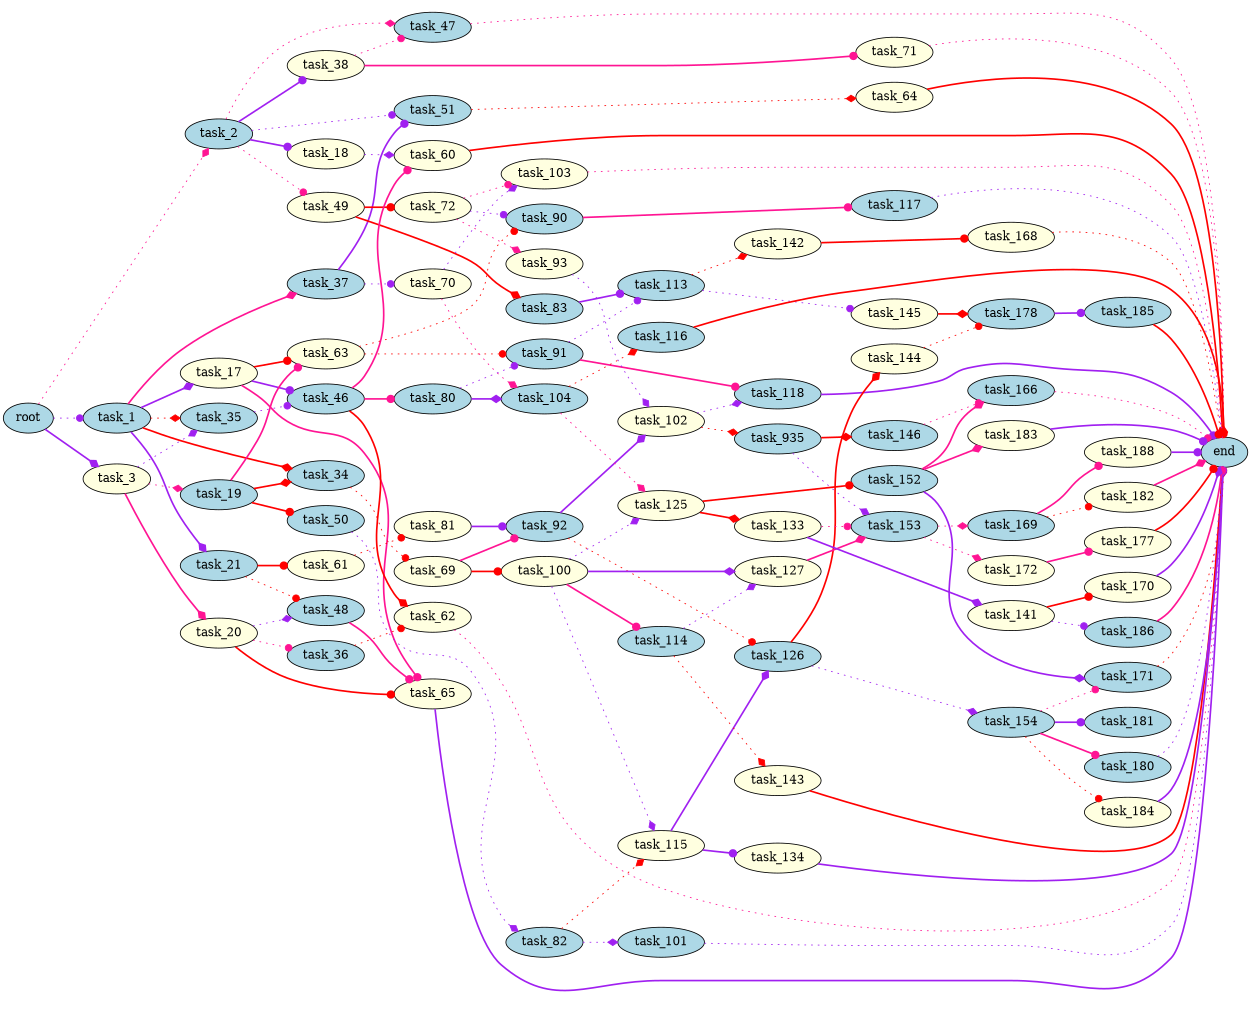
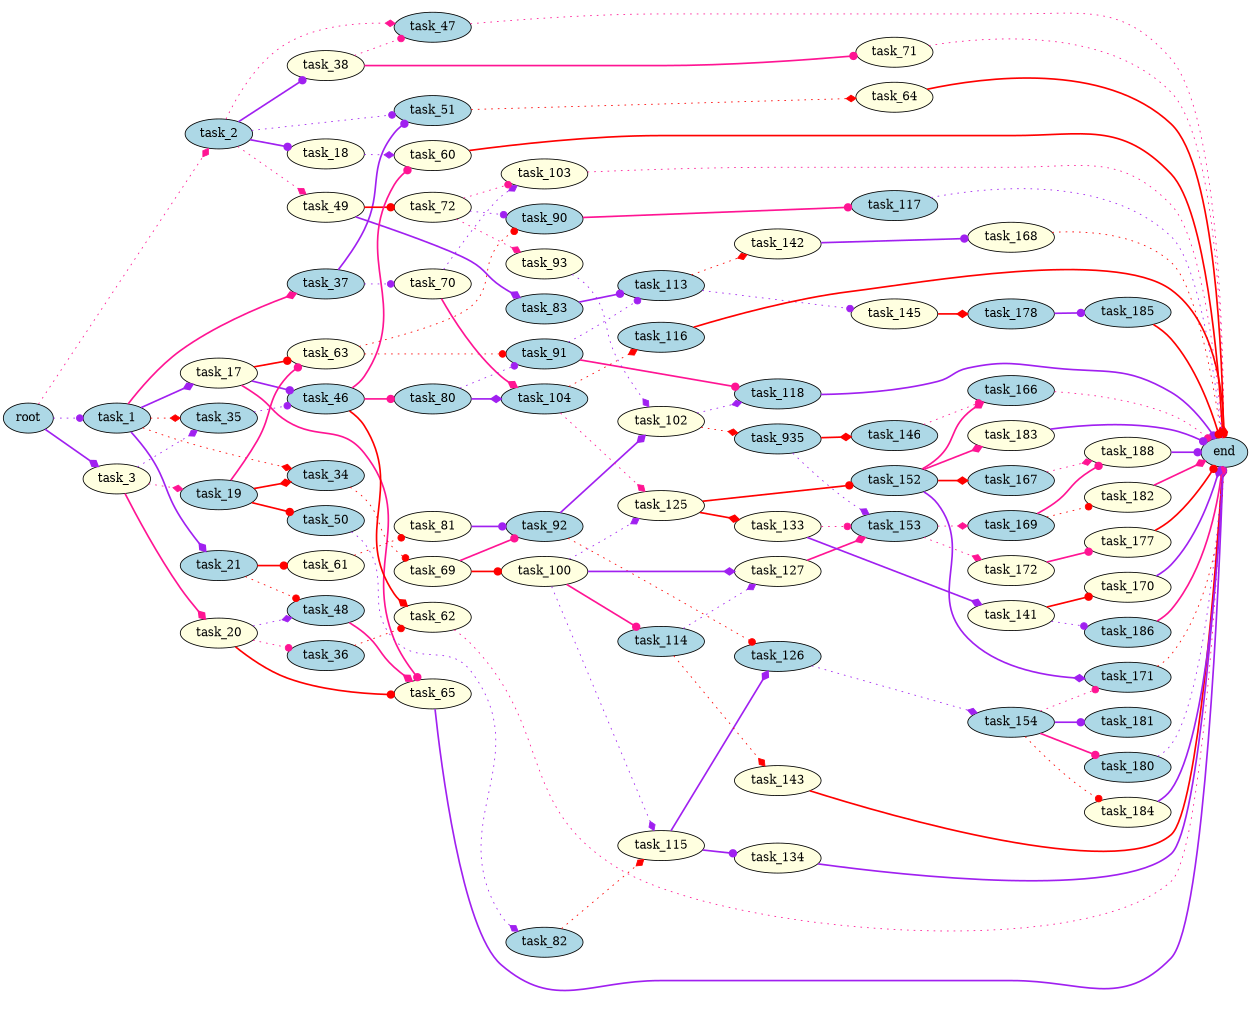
edge "task_2" -> "task_49": arrowhead dot -> diamond
edge "task_142" -> "task_168": color red -> purple
edge "task_49" -> "task_83": color red -> purple
edge "task_70" -> "task_104": style dotted -> bold
node "task_144": removed
edge "task_1" -> "task_34": style bold -> dotted
node "task_167": added
edge "task_48" -> "task_65": arrowhead dot -> diamond
node "task_101": removed
